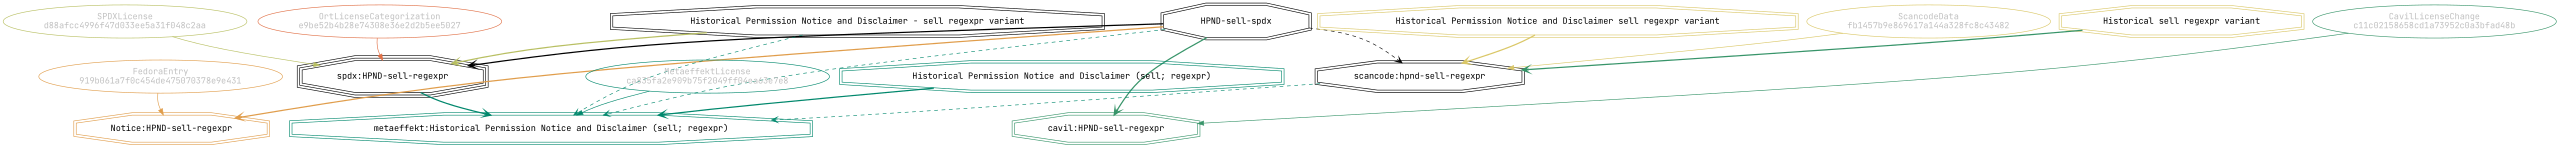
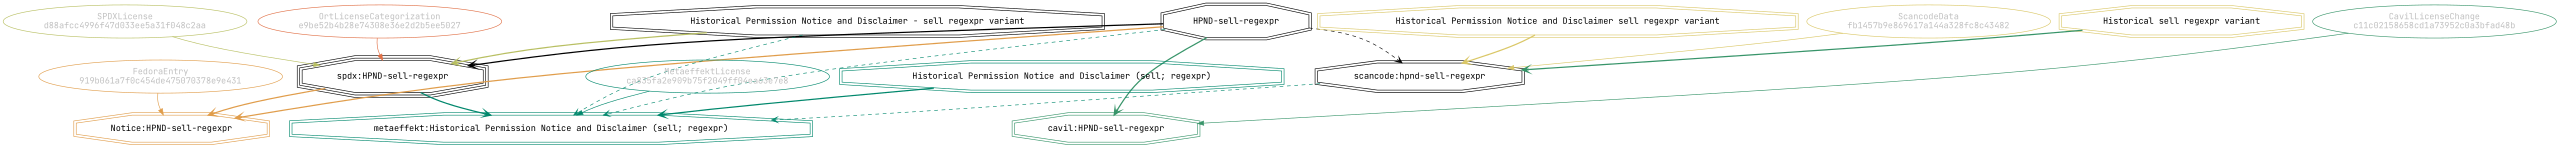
node "HPND-sell-spdx": label "HPND-sell-spdx" -> "HPND-sell-regexpr"
edge "spdx:HPND-sell-regexpr" -> "Notice:HPND-sell-regexpr": added
